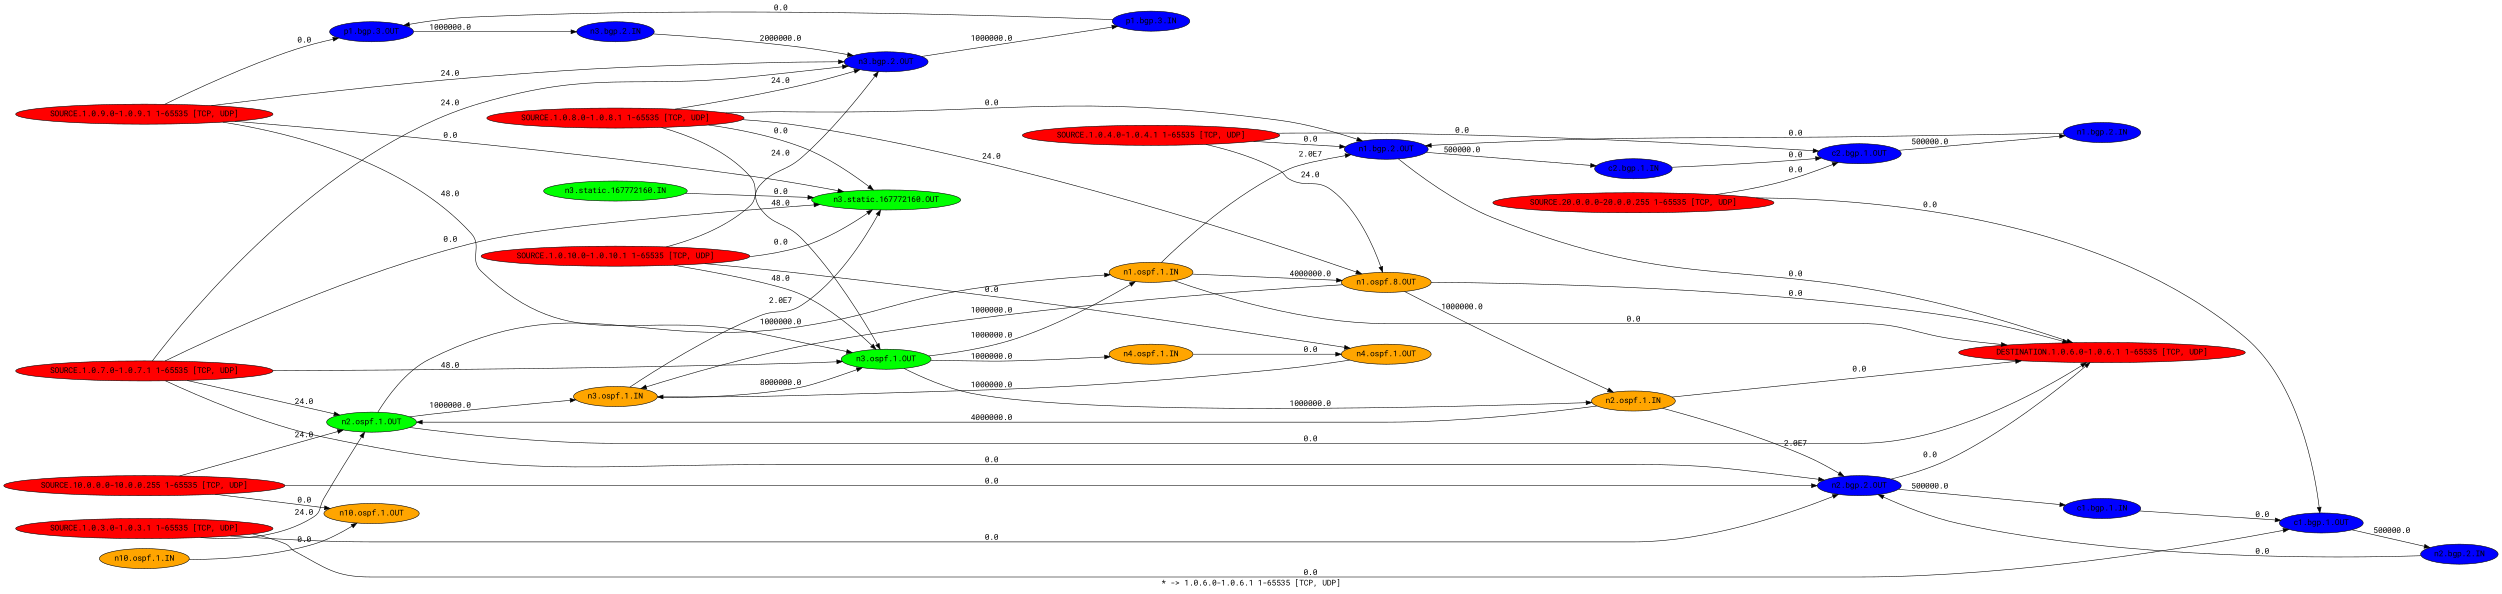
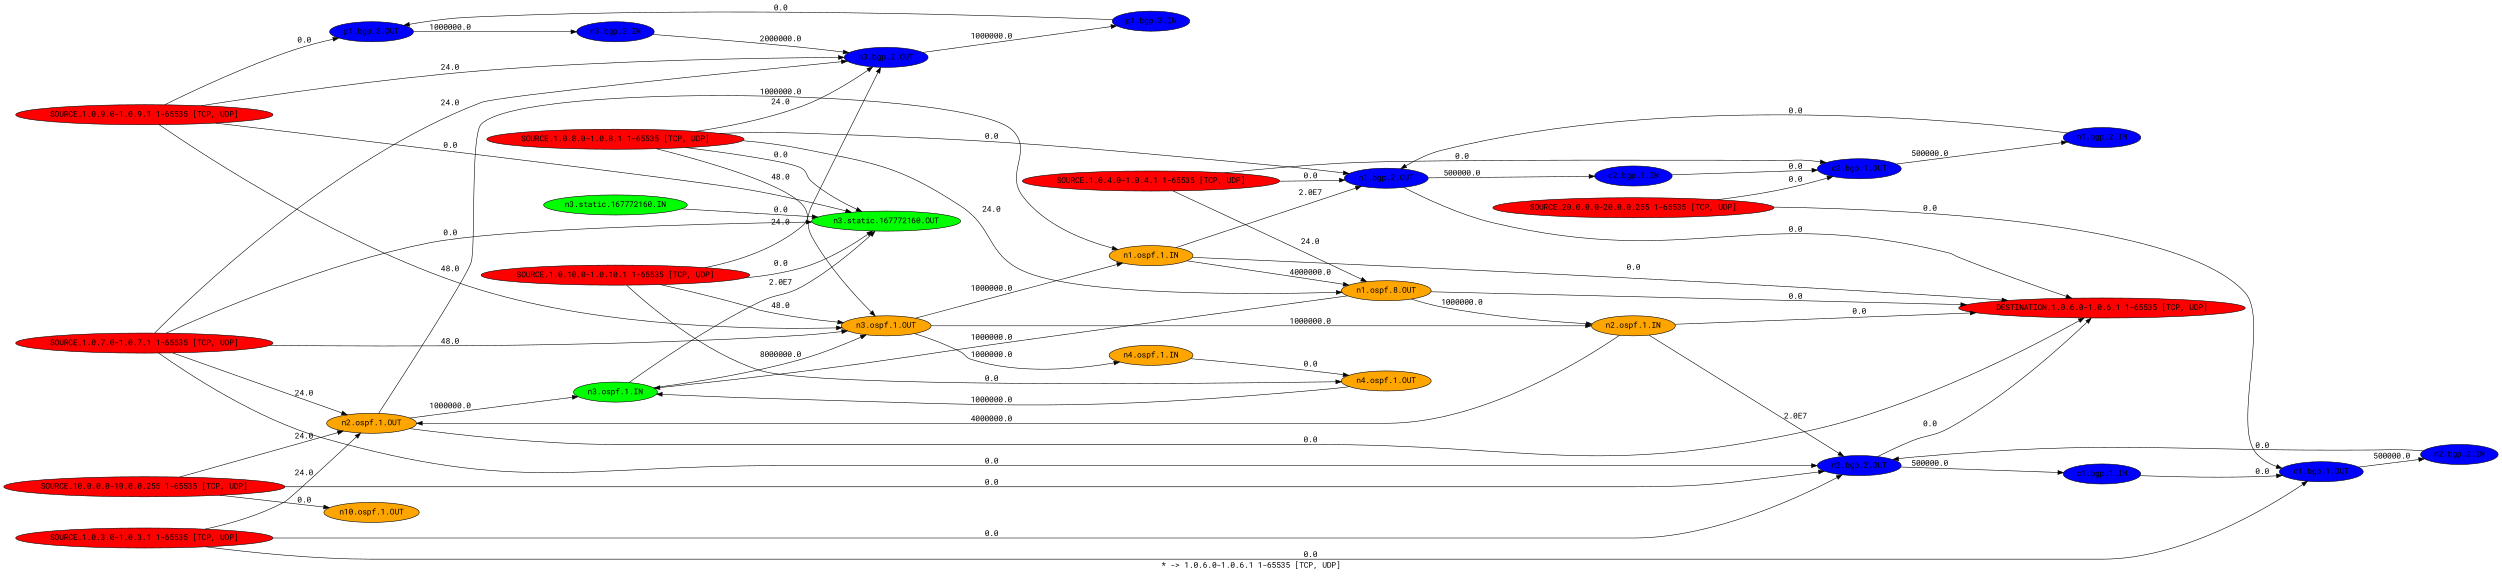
node "n3.ospf.1.OUT": fillcolor green -> orange
node "n3.ospf.1.IN": fillcolor orange -> green
node "n2.ospf.1.OUT": fillcolor green -> orange
node "n10.ospf.1.IN": removed
